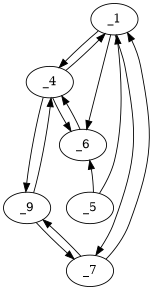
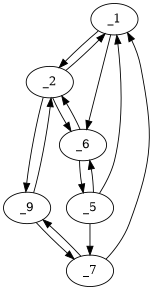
node "_4": label "_4" -> "_2"
edge "_1" -> "_7": now "_5" -> "_7"
edge "_6" -> "_5": added
